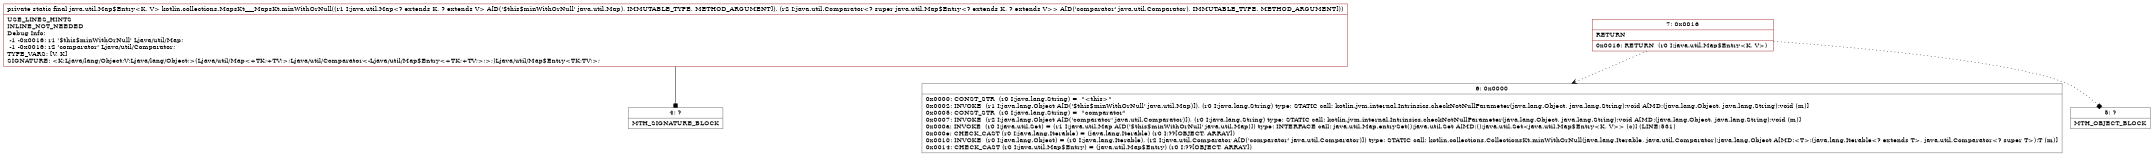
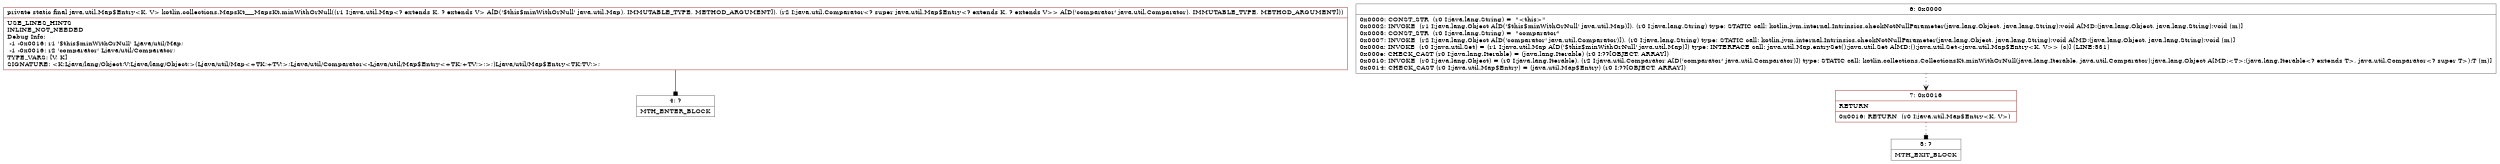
edge "7: 0x0016" -> "6: 0x0000": reversed
node "4: ?": text "MTH_SIGNATURE_BLOCK" -> "MTH_ENTER_BLOCK"
node "5: ?": text "MTH_OBJECT_BLOCK" -> "MTH_EXIT_BLOCK"
